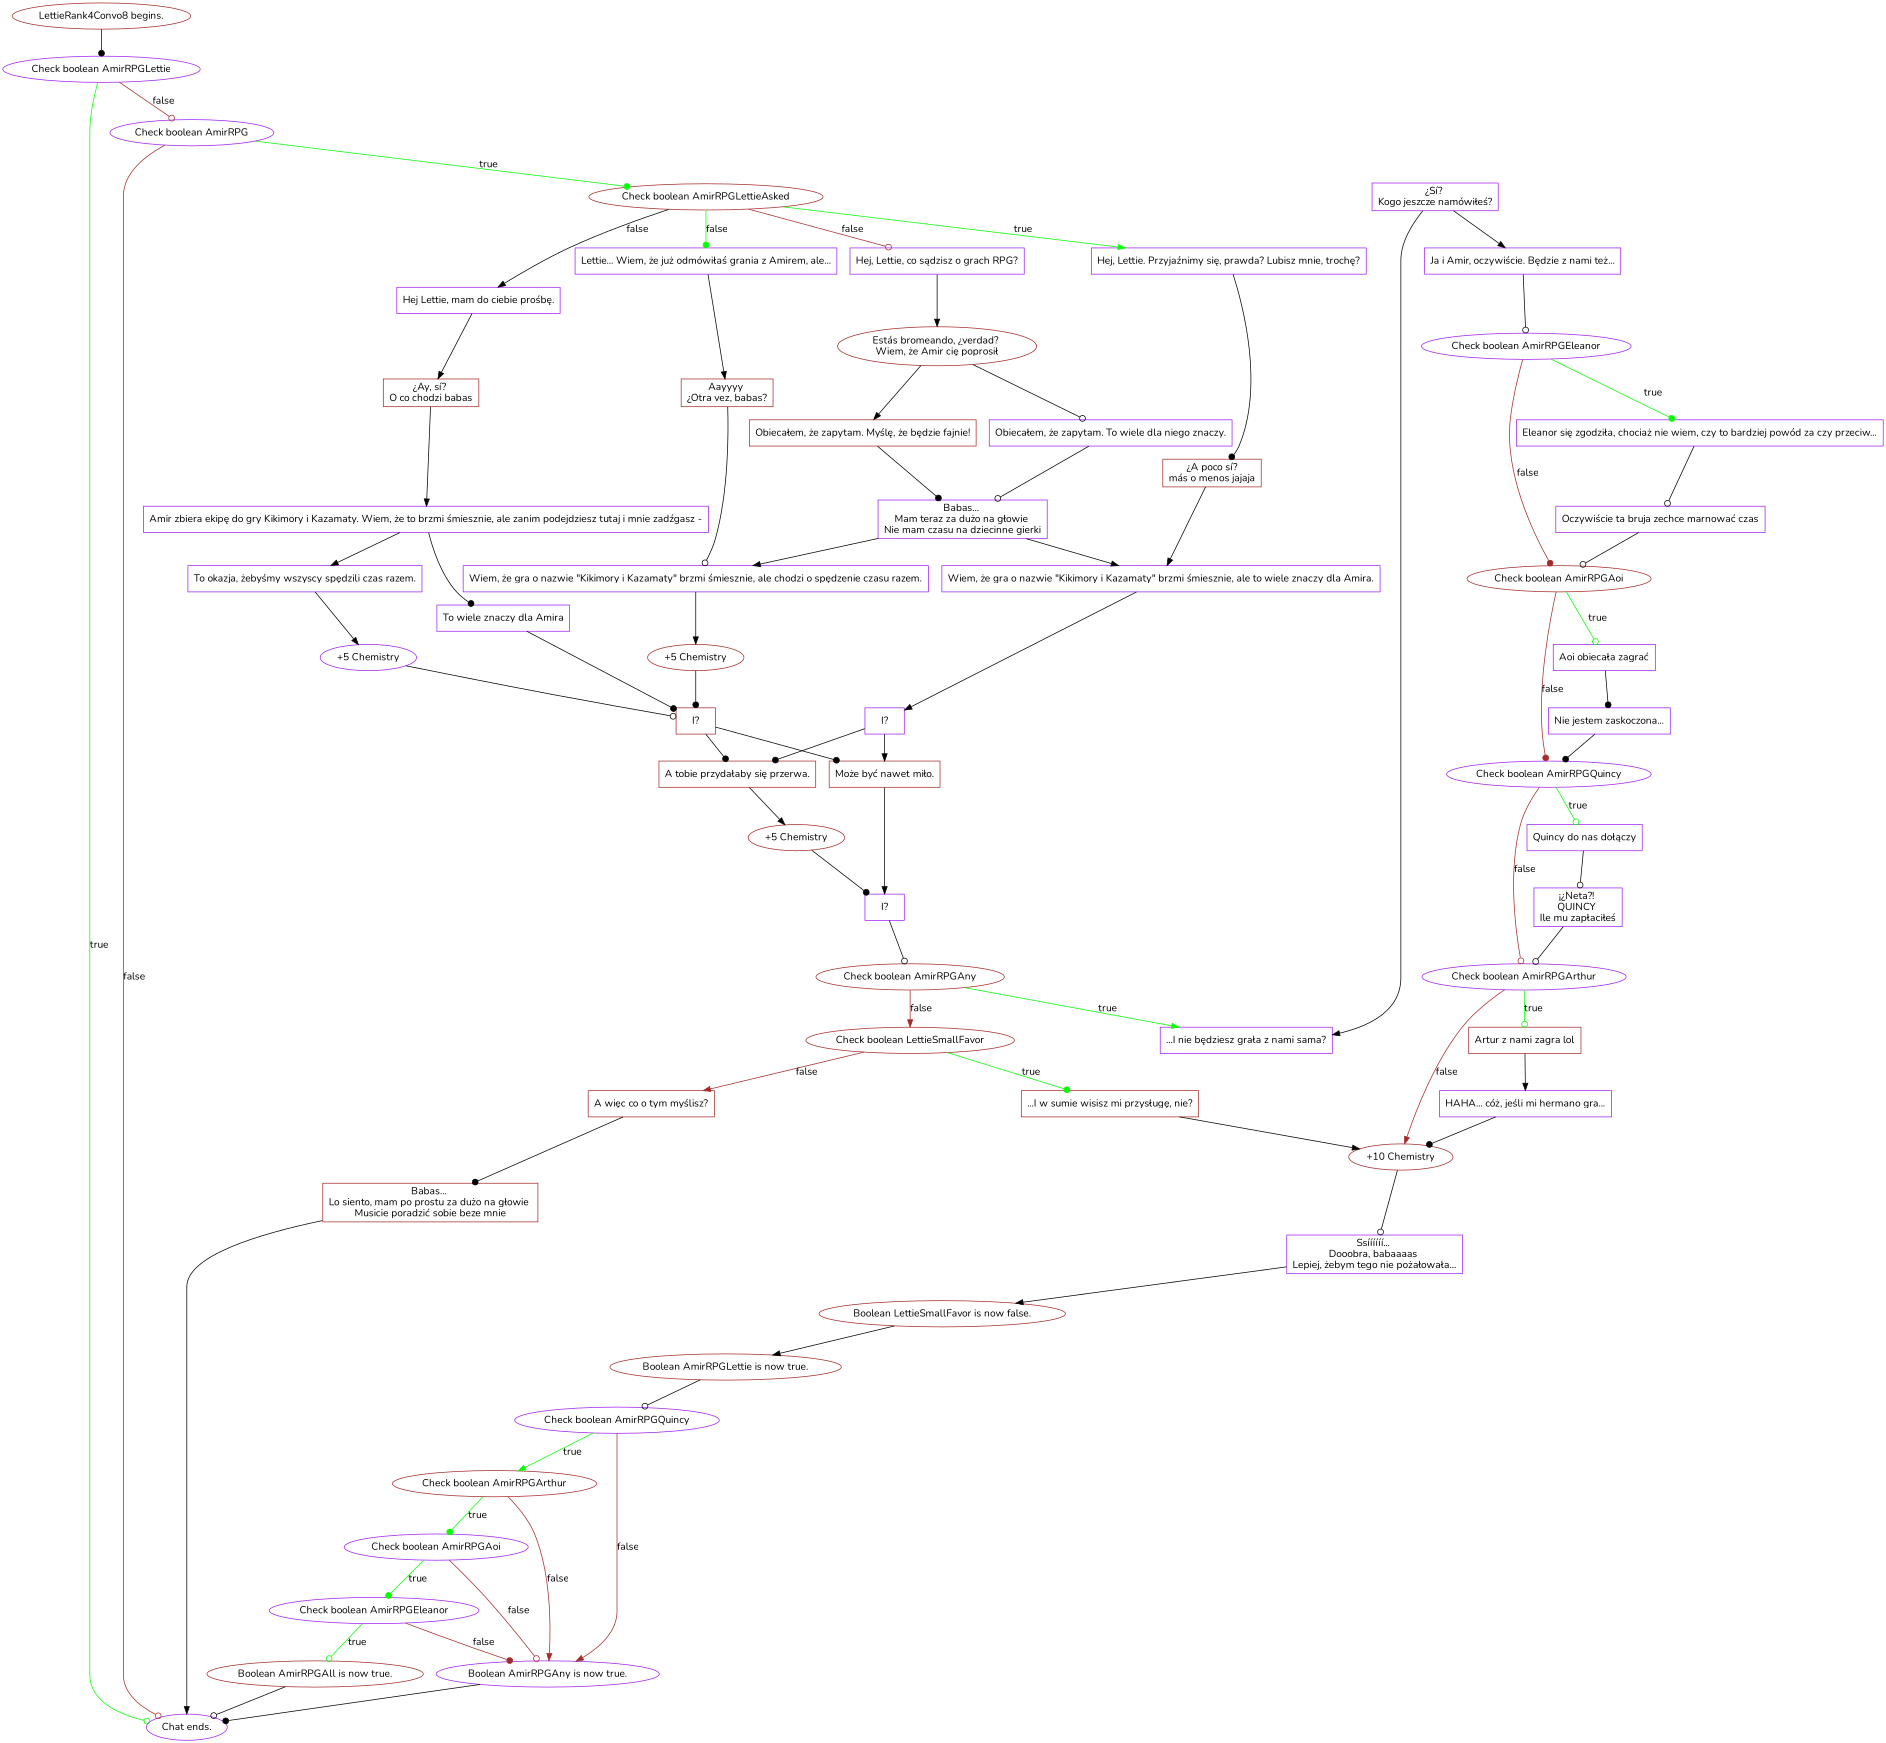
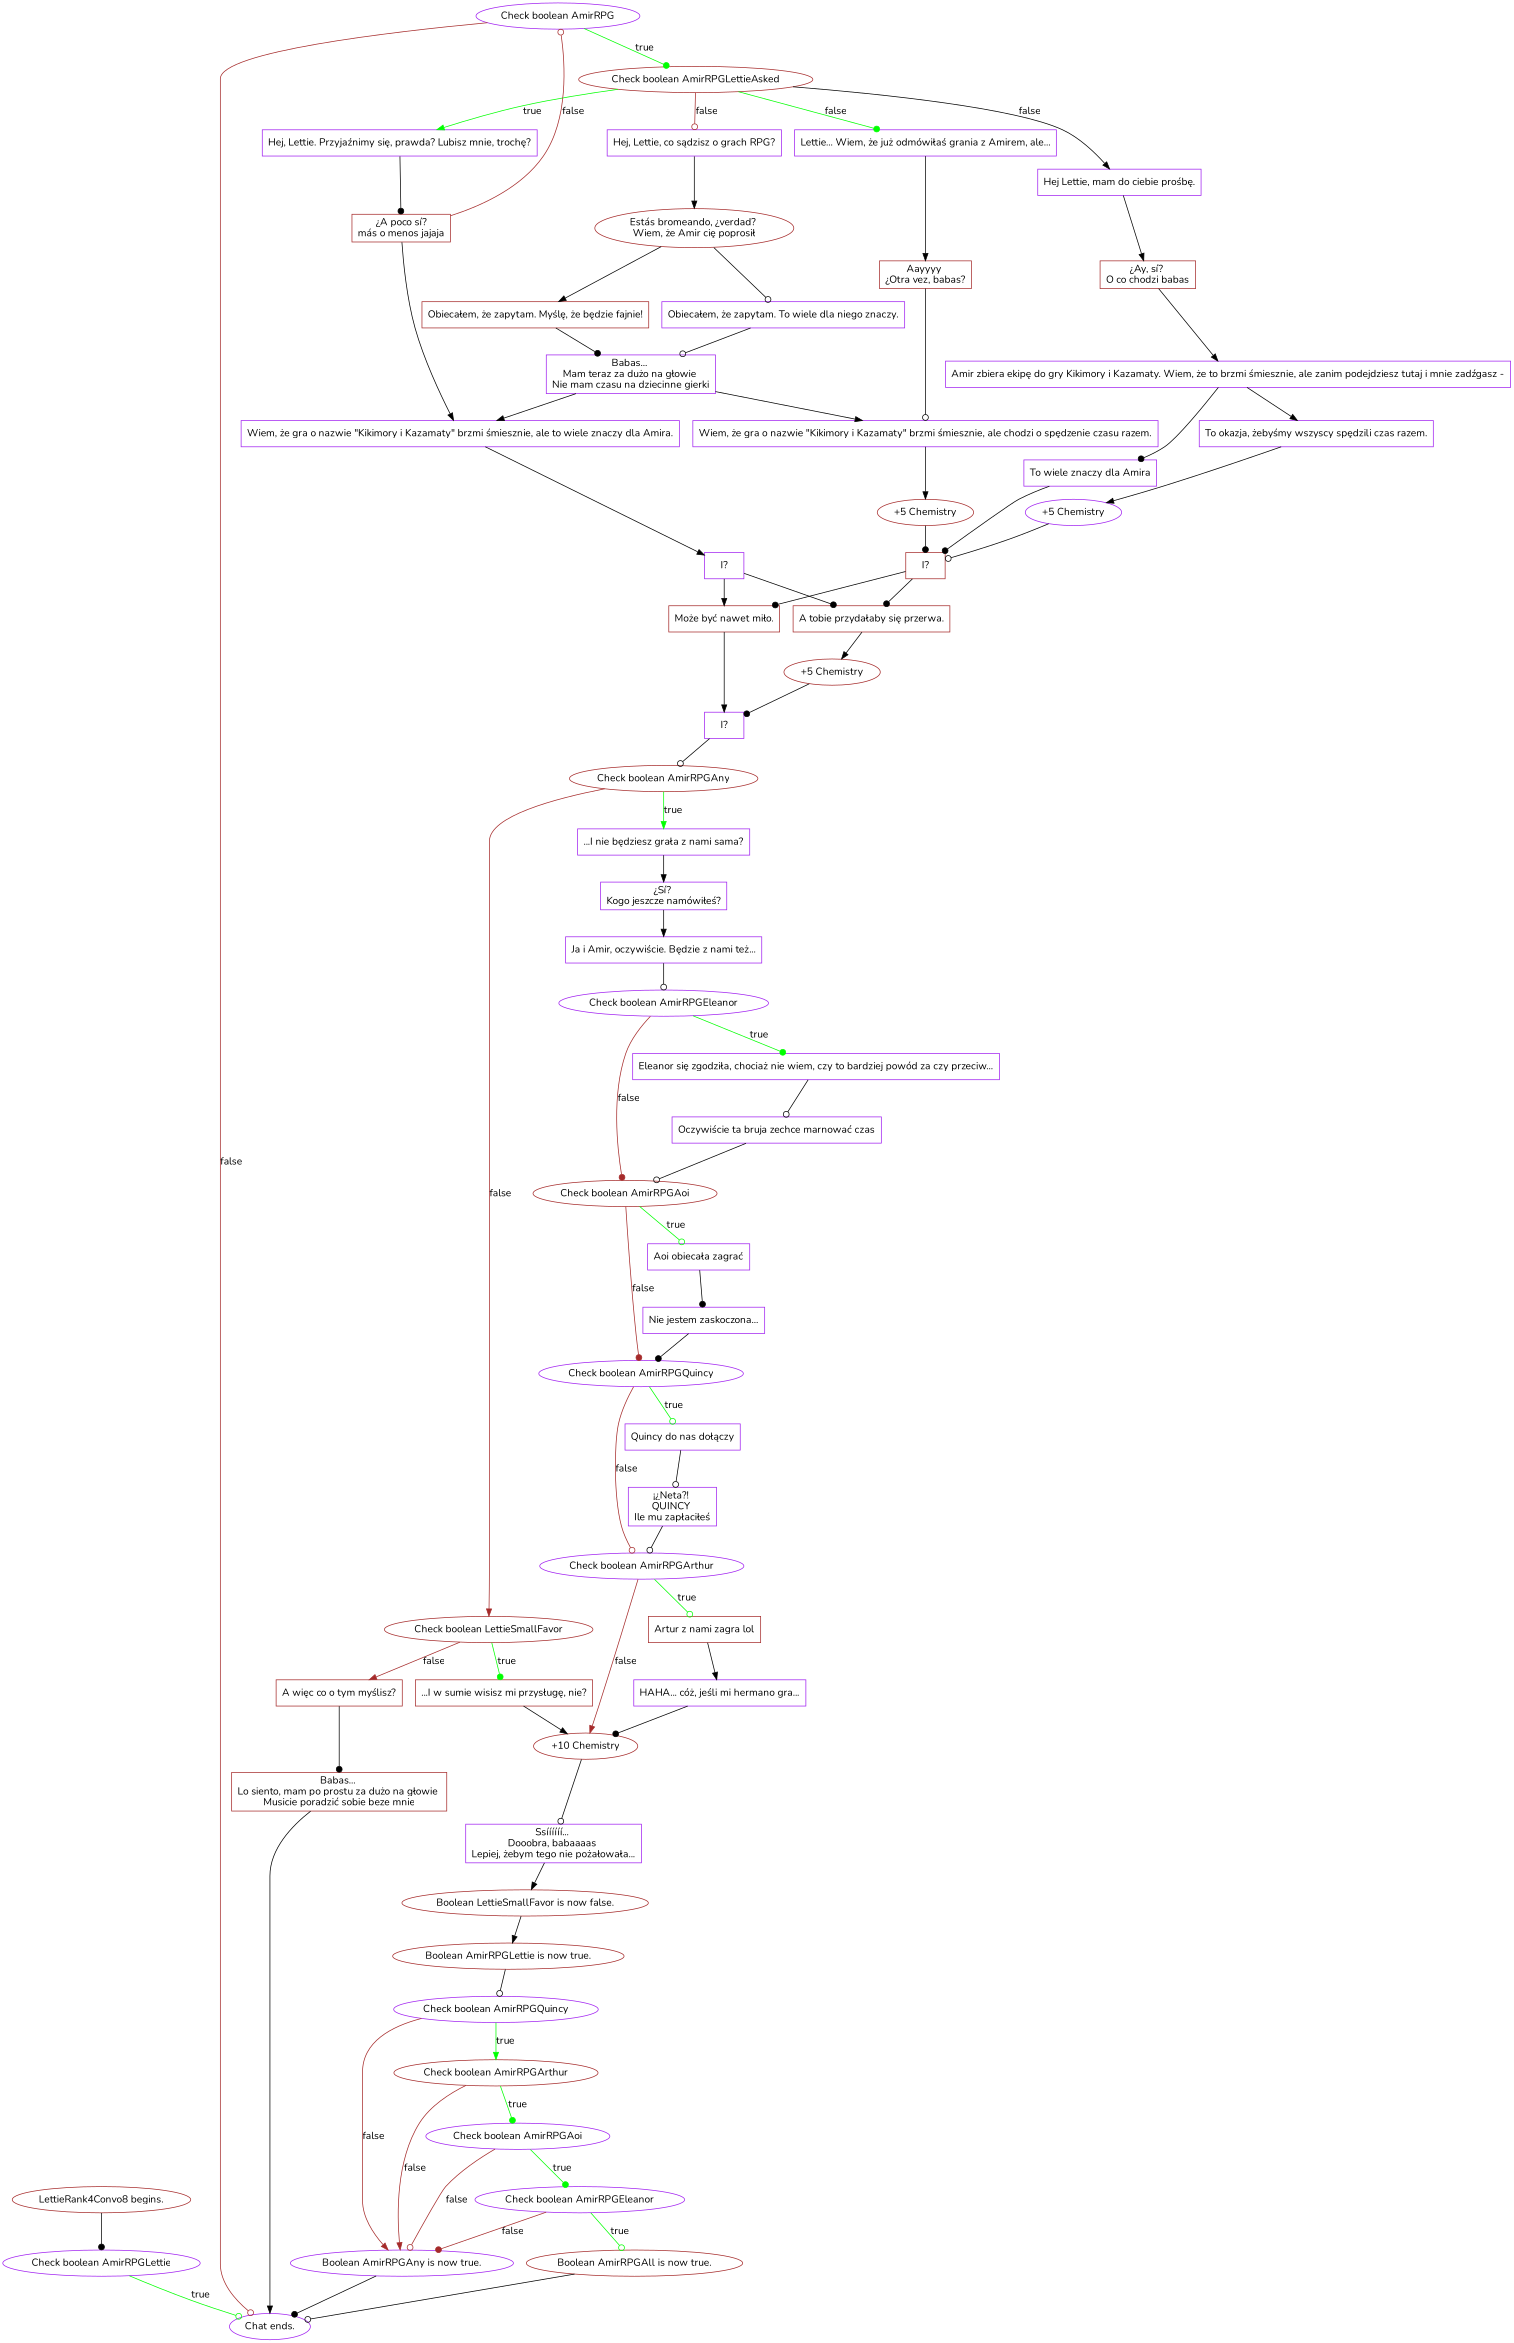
edge "Check boolean AmirRPGLettie" -> "Check boolean AmirRPG": now "¿A poco sí? más o menos jajaja" -> "Check boolean AmirRPG"
edge "¿Sí? Kogo jeszcze namówiłeś?" -> "...I nie będziesz grała z nami sama?": reversed
